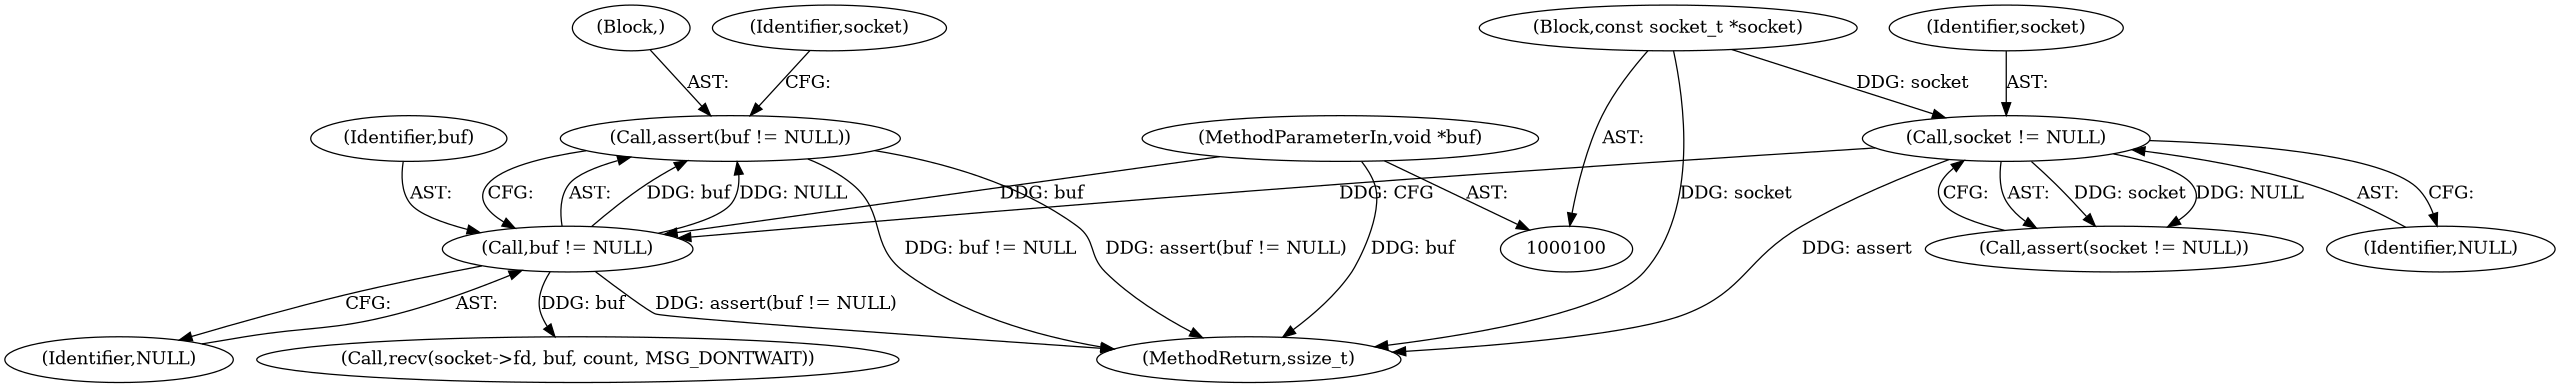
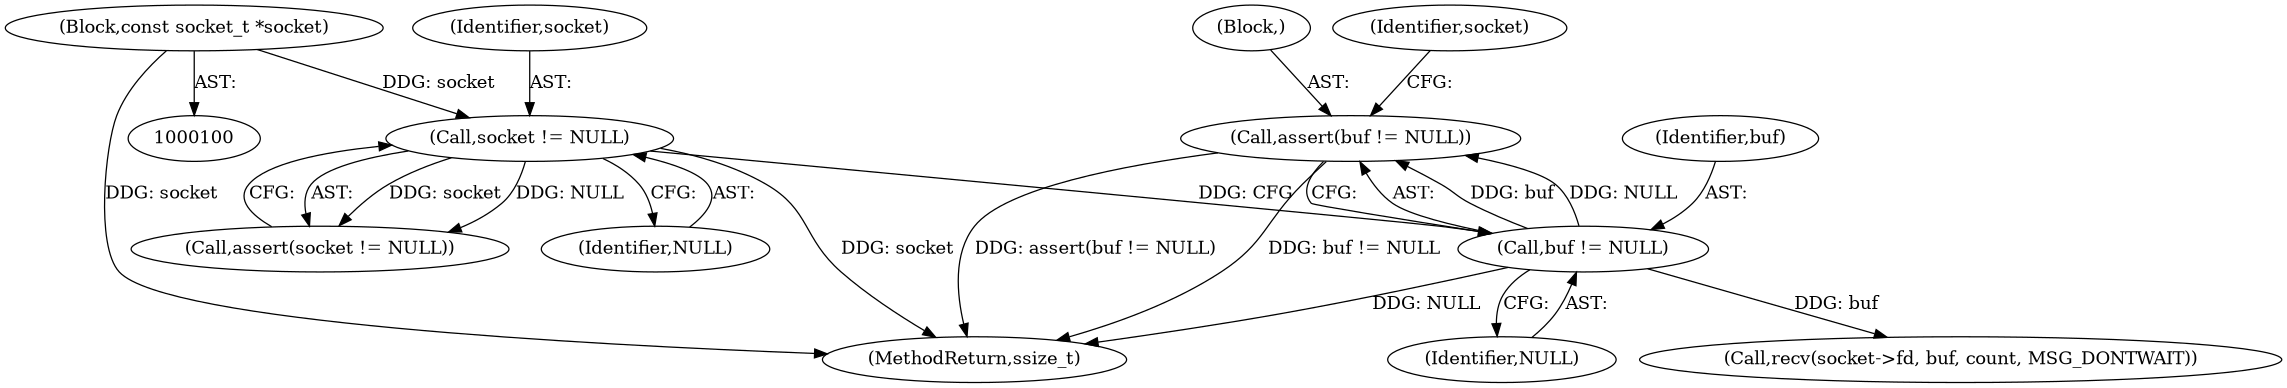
node "(MethodParameterIn,void *buf)": removed
edge "(Call,socket != NULL)" -> "(MethodReturn,ssize_t)": label "DDG: assert" -> "DDG: socket"
edge "(Call,buf != NULL)" -> "(MethodReturn,ssize_t)": label "DDG: assert(buf != NULL)" -> "DDG: NULL"
